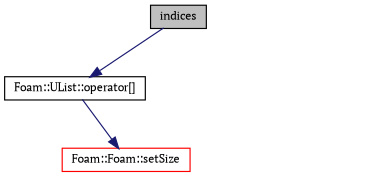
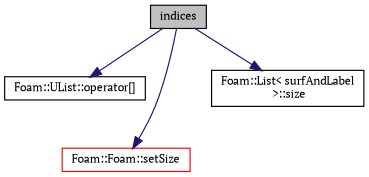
node "Foam::List< surfAndLabel >::size": added
edge "Foam::UList::operator[]" -> "Foam::Foam::setSize": now "indices" -> "Foam::Foam::setSize"
